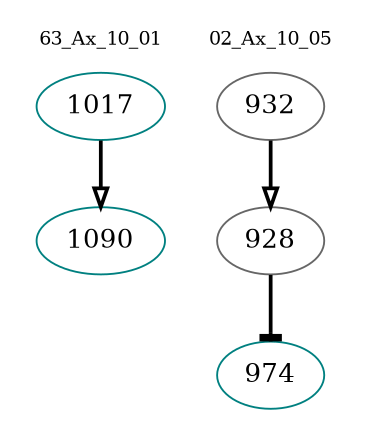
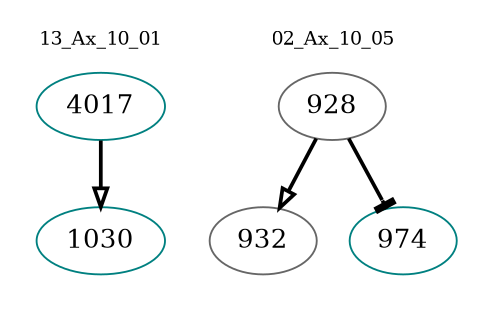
cluster "63_Ax_10_01": label "63_Ax_10_01" -> "13_Ax_10_01"
node "1017": label "1017" -> "4017"
edge "932" -> "928": reversed
node "1090": label "1090" -> "1030"
